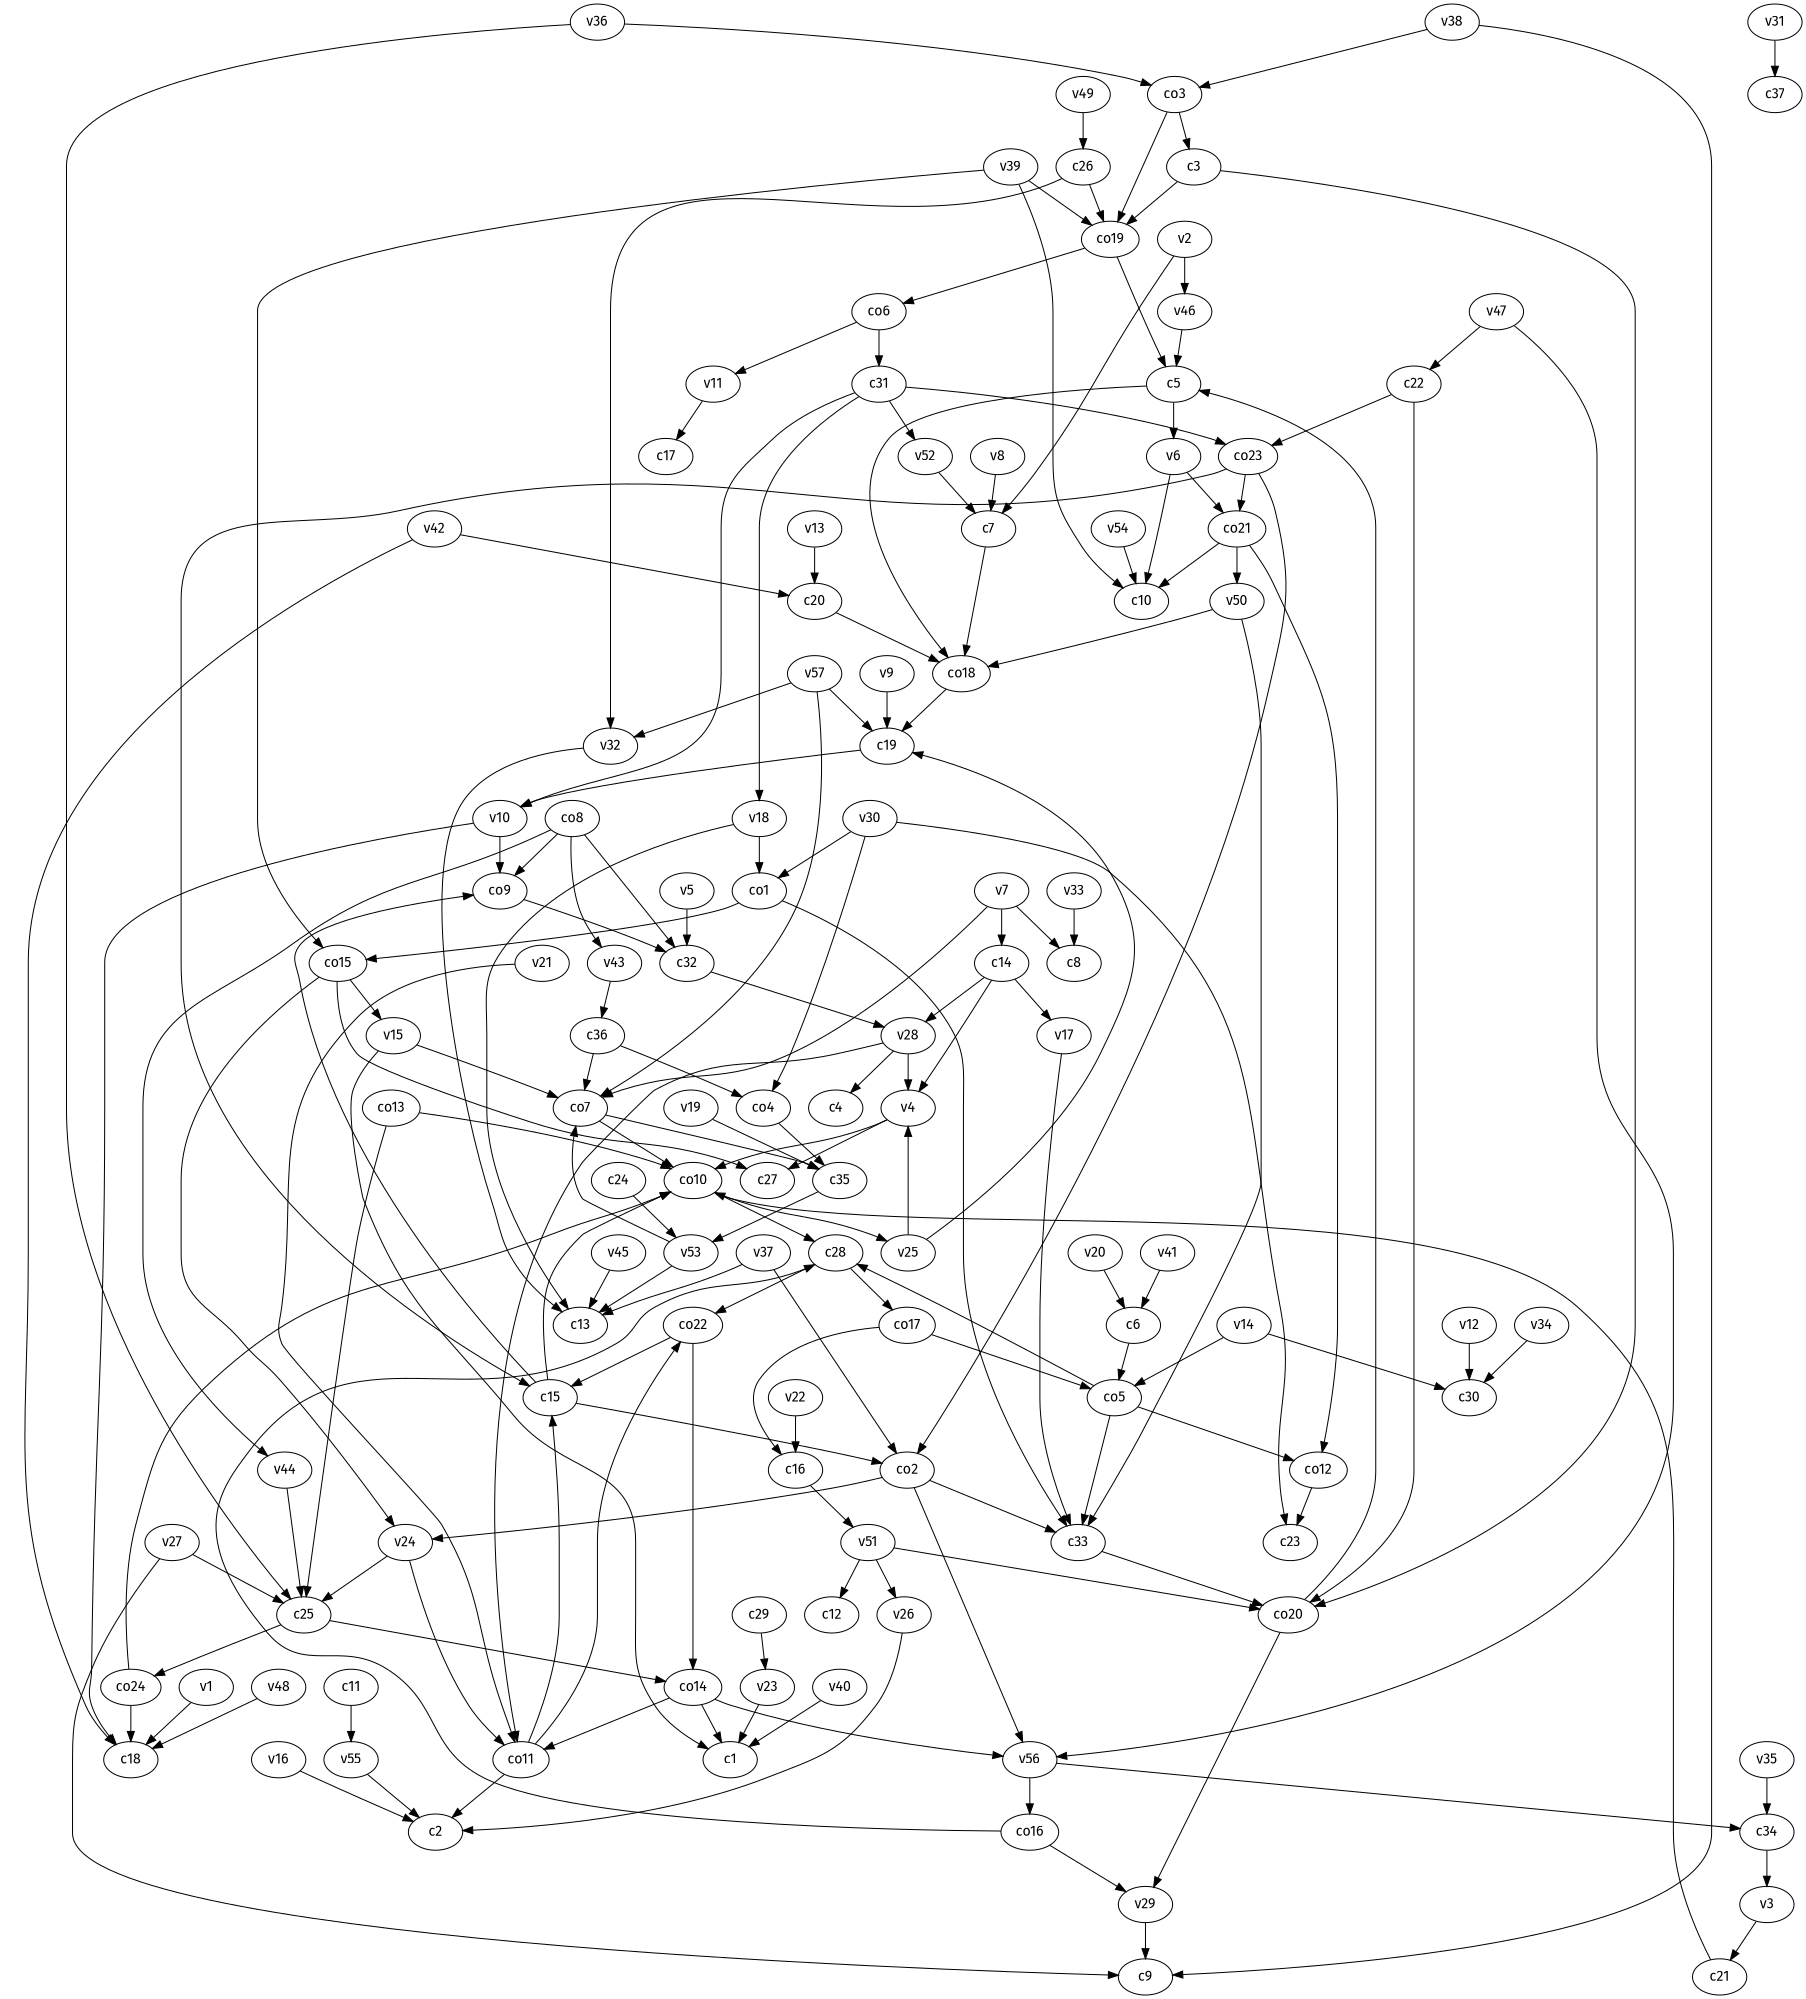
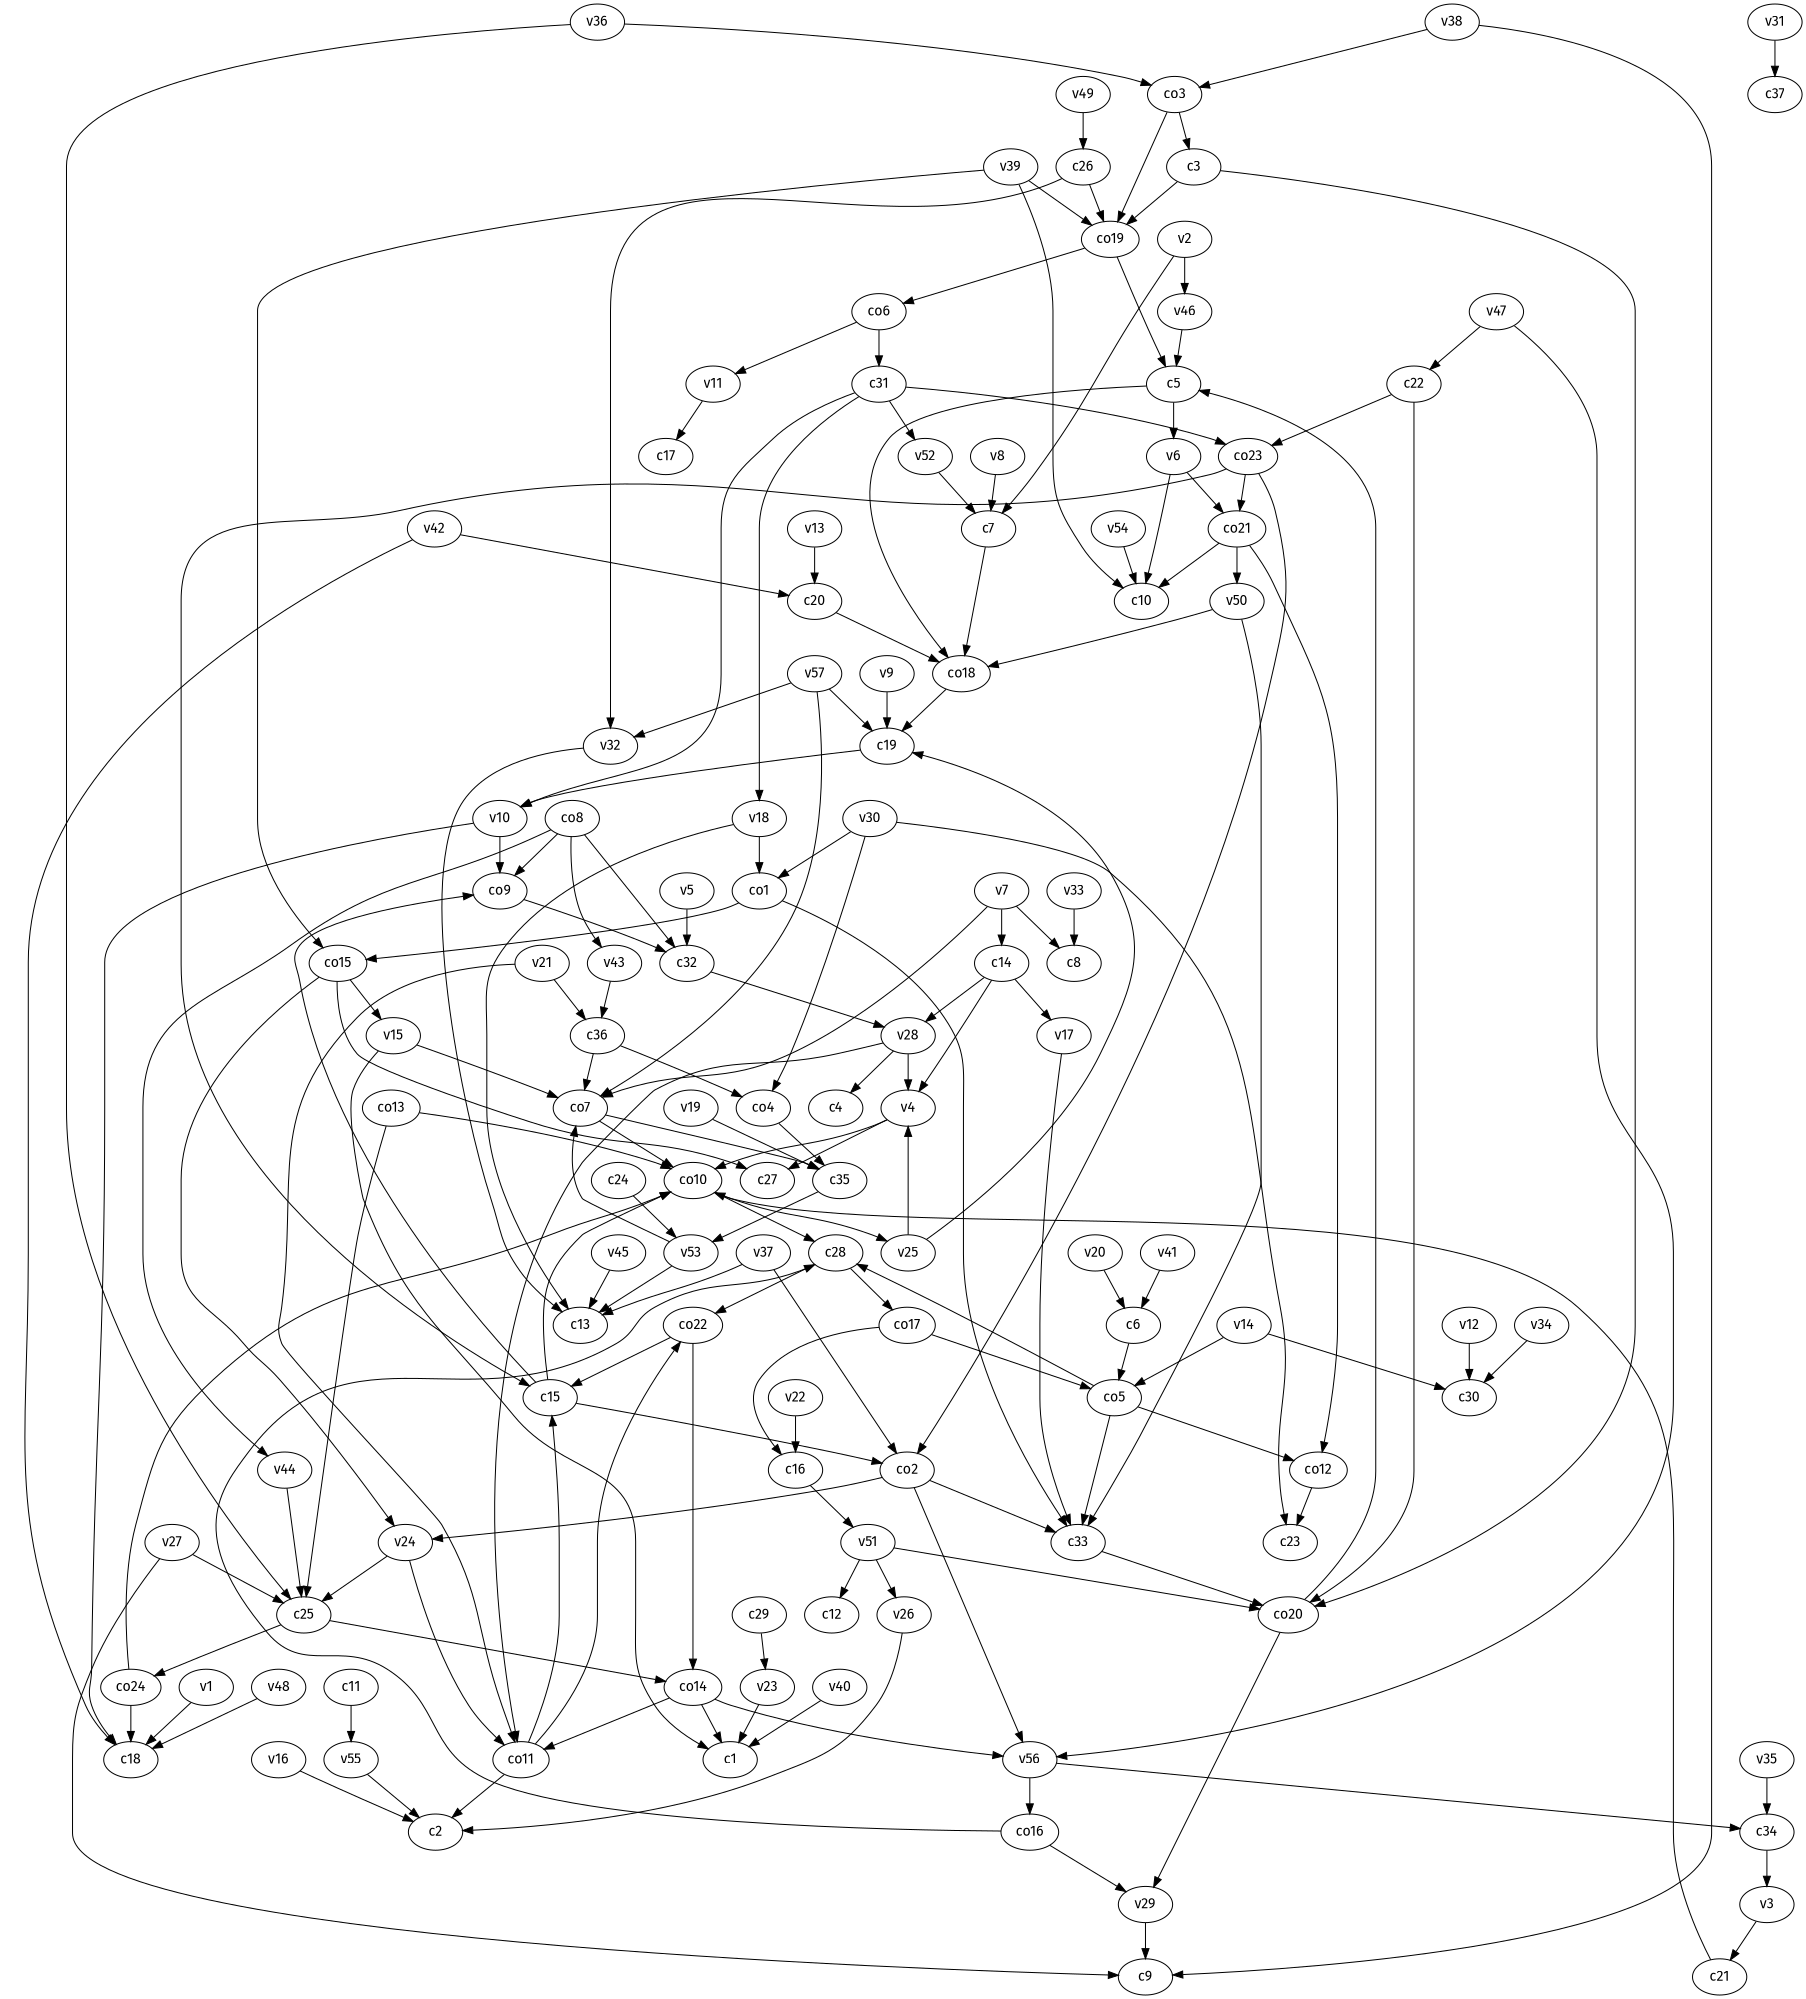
edge "v21" -> "c36": added
